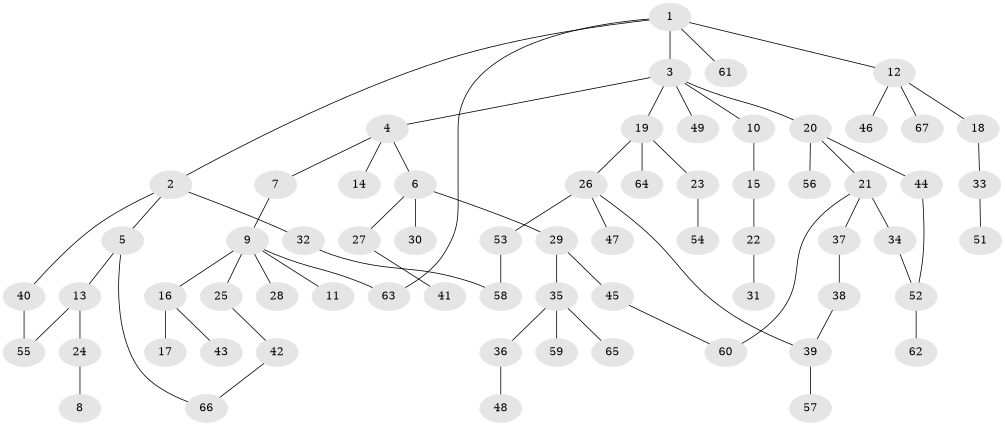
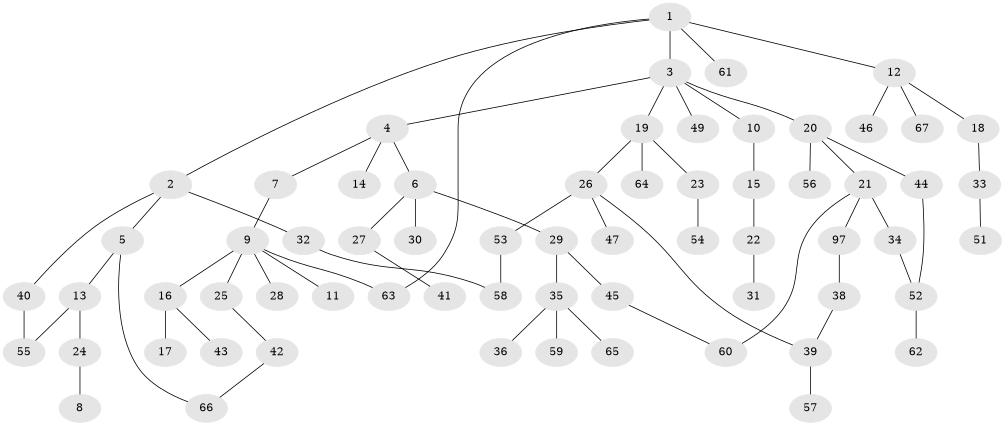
node "37": label "37" -> "97"
node "48": removed
